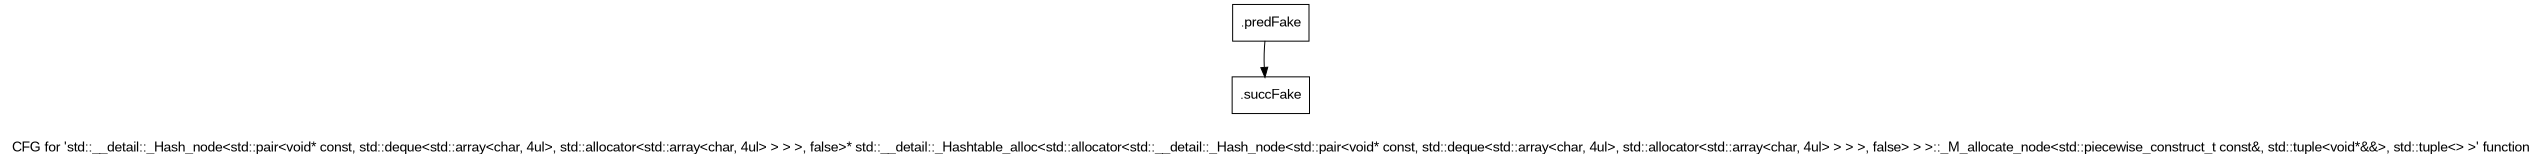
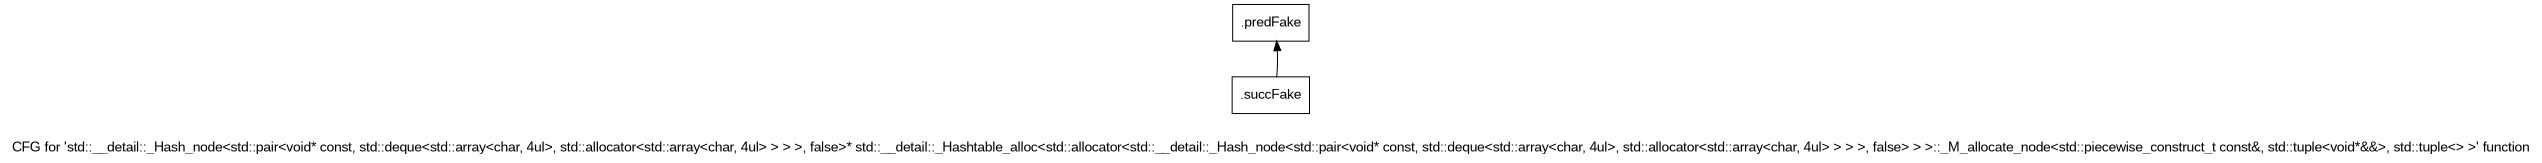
edge ".predFake" -> ".succFake": reversed
